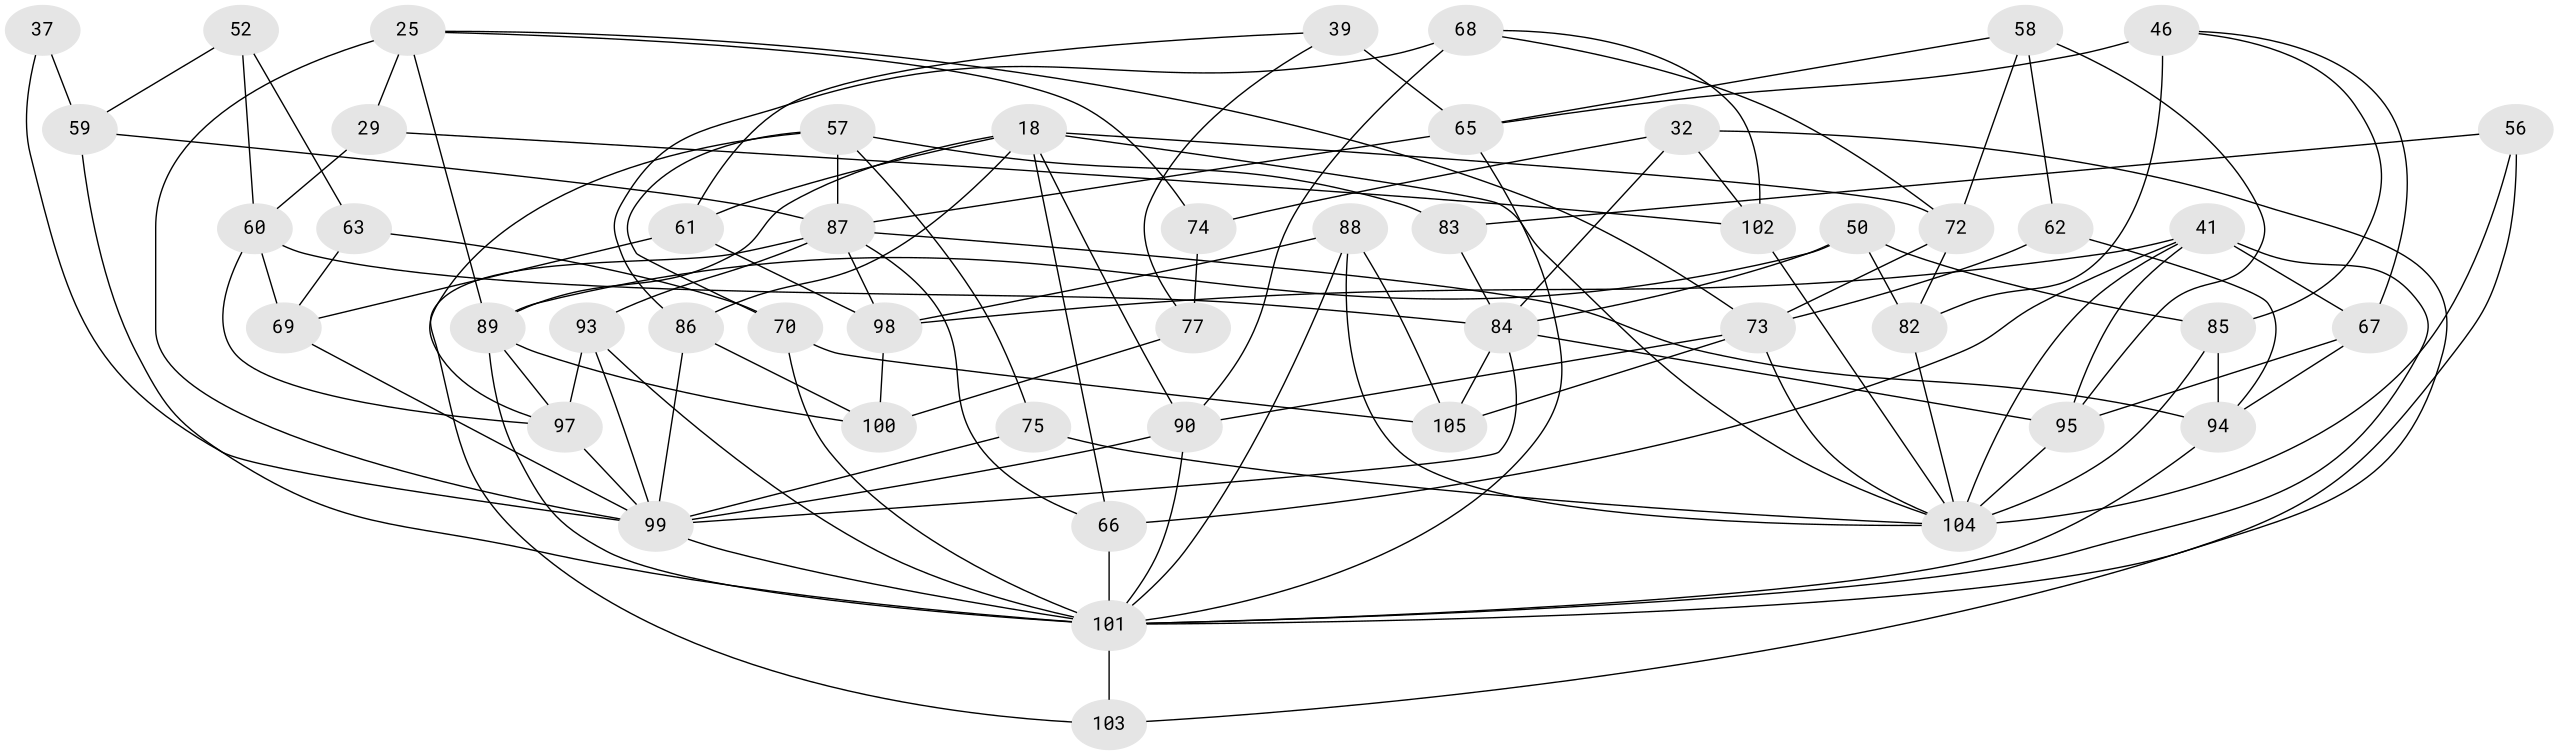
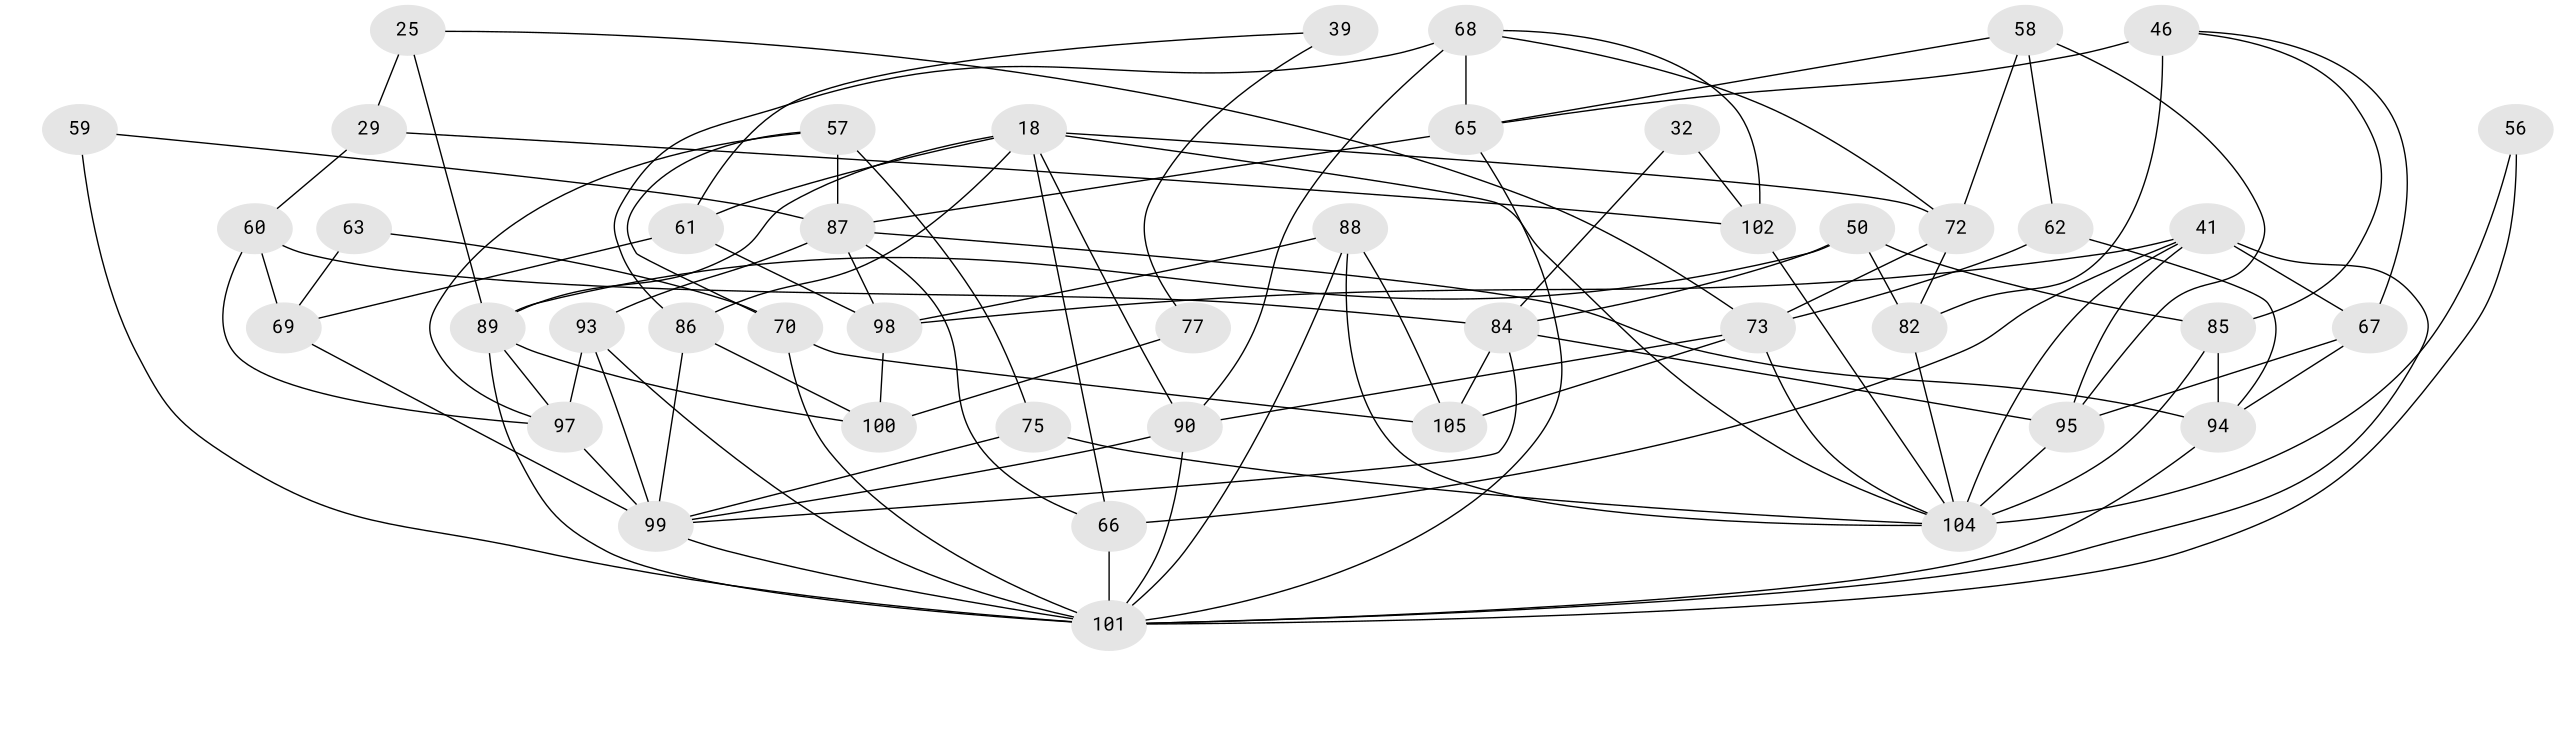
node "37": removed
node "52": removed
edge "39" -- "65": now "68" -- "65"
node "74": removed
node "83": removed
edge "25" -- "99": removed
node "103": removed
